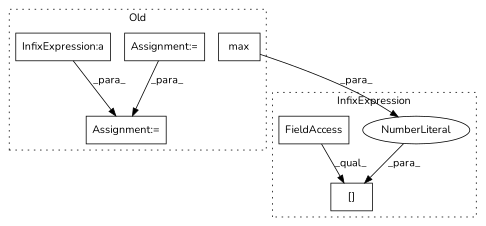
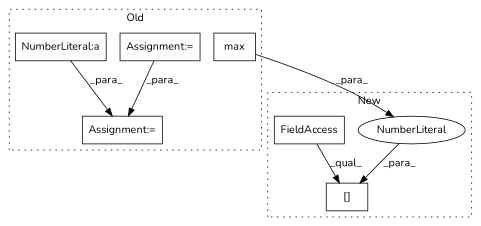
node "InfixExpression:a": label "InfixExpression:a" -> "NumberLiteral:a"
cluster "InfixExpression": label "InfixExpression" -> "New"
